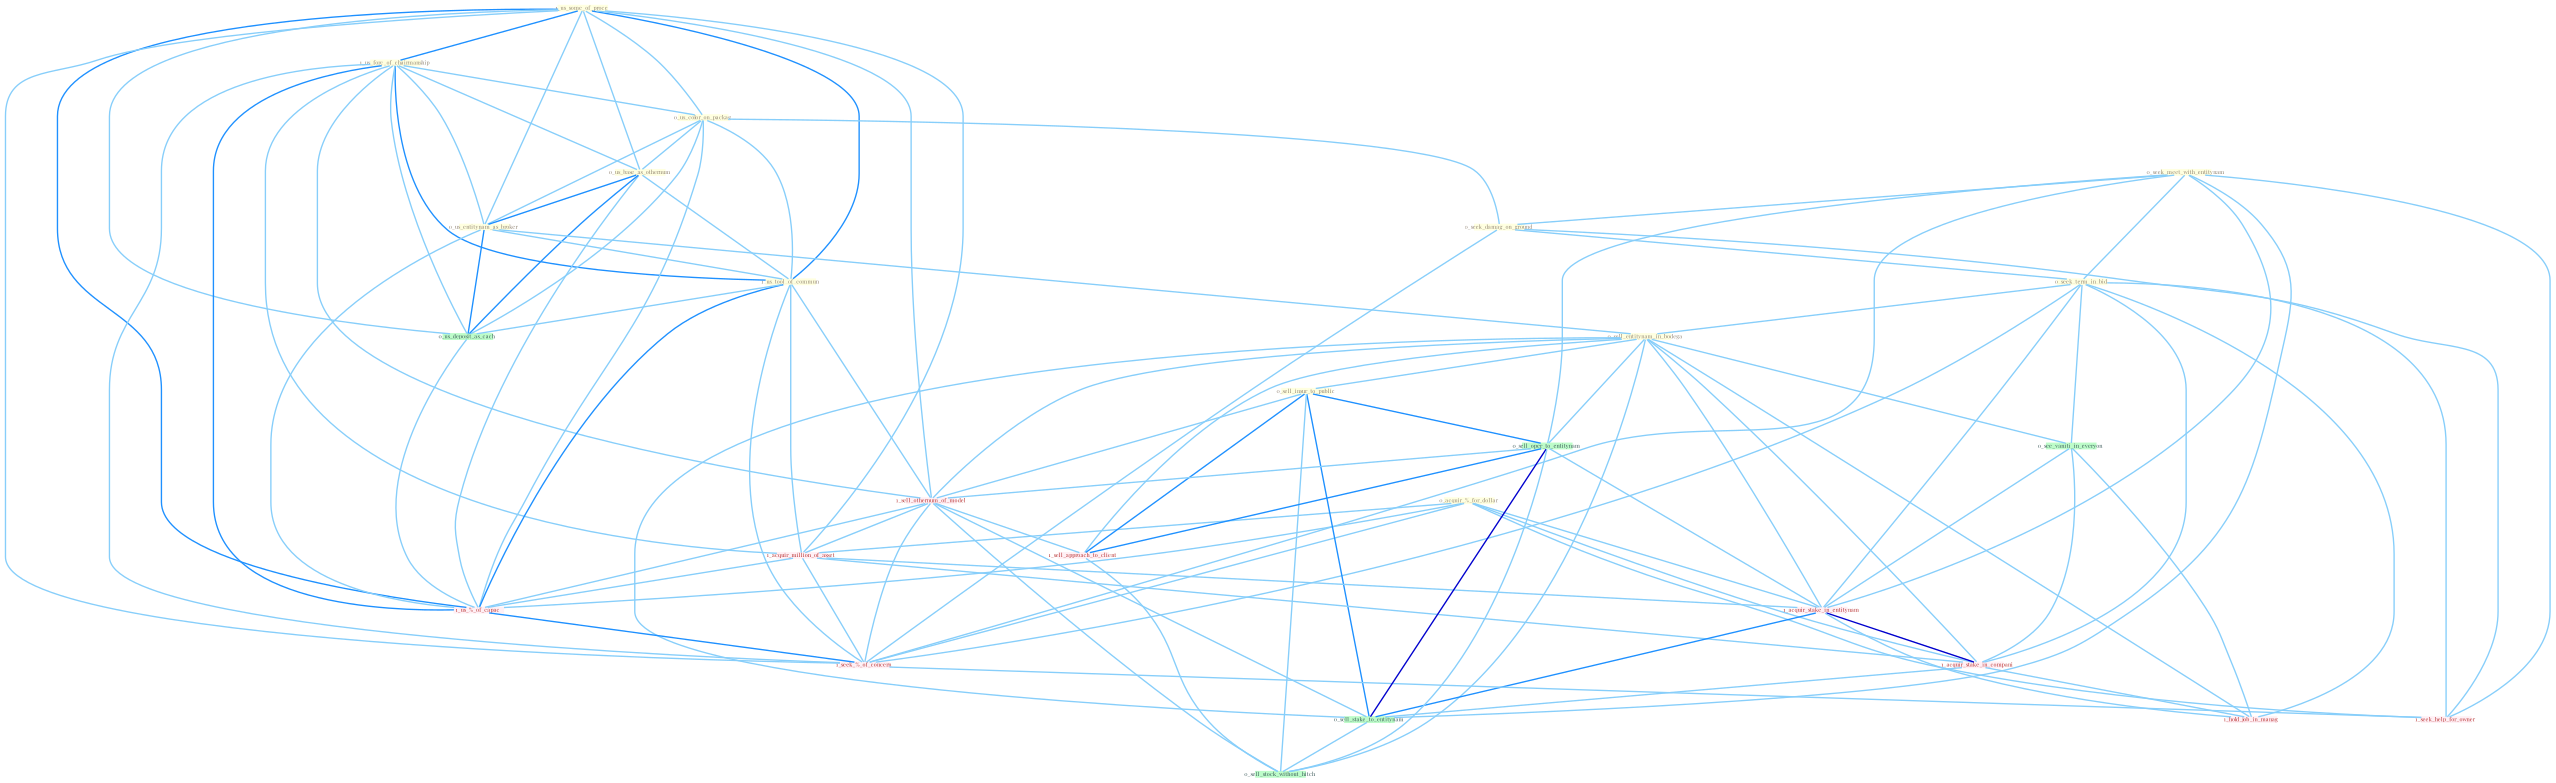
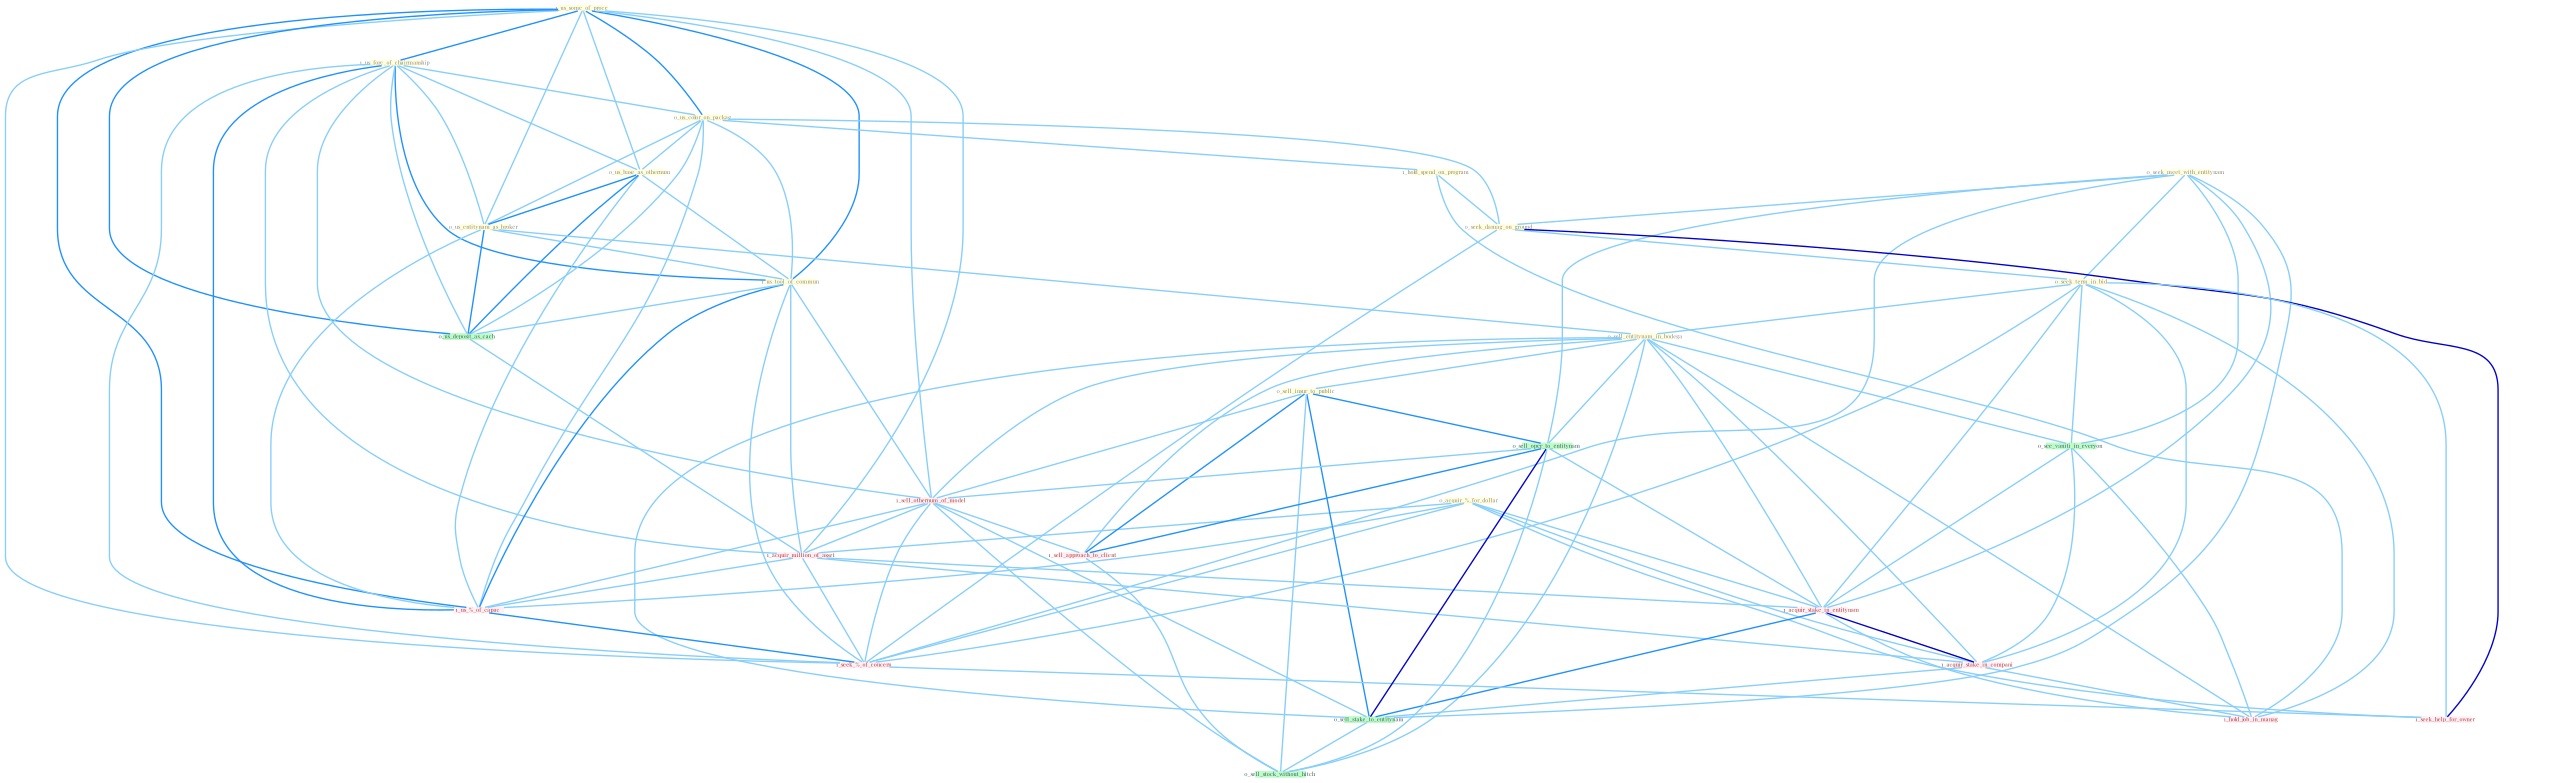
edge "1_us_some_of_proce" -- "0_us_color_on_packag": color #87cefa -> #1e90ff
edge "1_us_some_of_proce" -- "0_us_deposit_as_cach": color #87cefa -> #1e90ff
node "1_hold_spend_on_program": added
edge "0_seek_damag_on_ground" -- "1_seek_help_for_owner": color #87cefa -> #0000cd
edge "0_seek_meet_with_entitynam" -- "1_seek_help_for_owner": now "0_seek_meet_with_entitynam" -- "0_see_vaniti_in_everyon"
edge "0_us_deposit_as_cach" -- "1_us_%_of_capac": now "0_us_deposit_as_cach" -- "1_acquir_million_of_asset"
